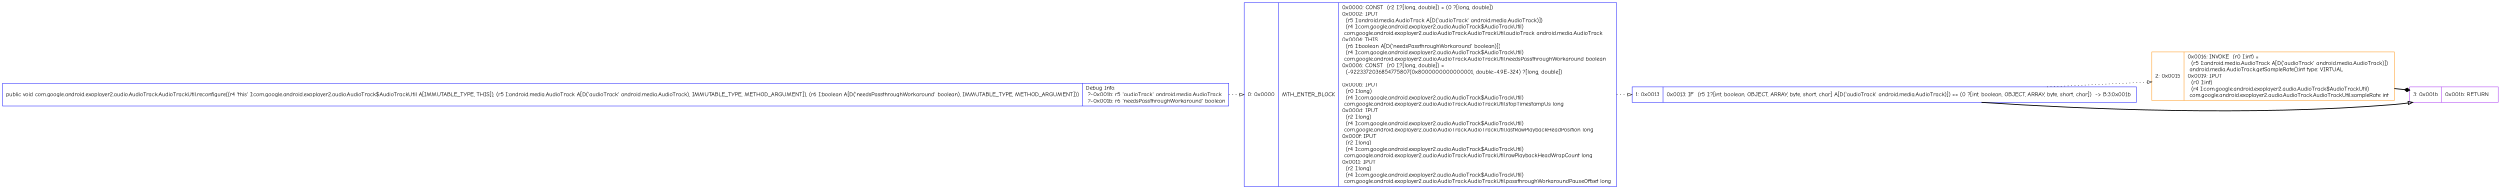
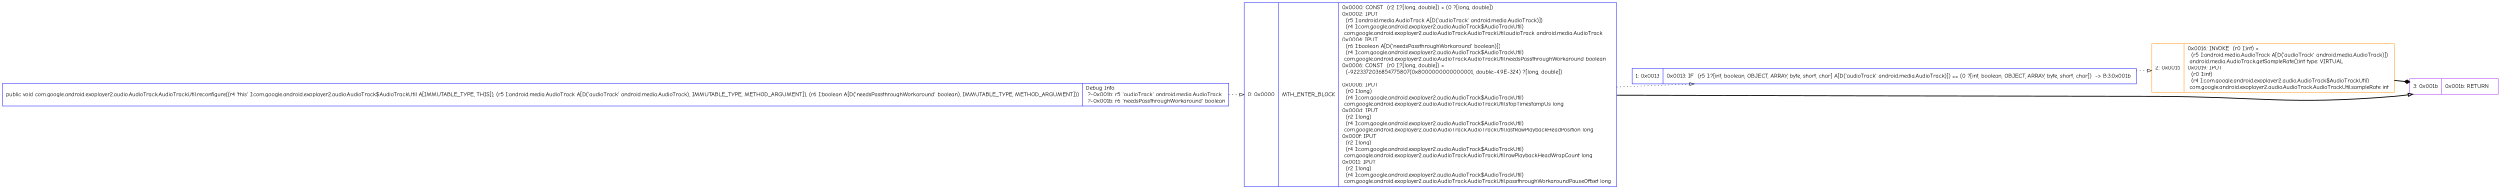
node "0: 0x0000": text "0x0004: THIS" -> "0x0004: IPUT"
edge "1: 0x0013" -> "3: 0x001b": now "0: 0x0000" -> "3: 0x001b"
